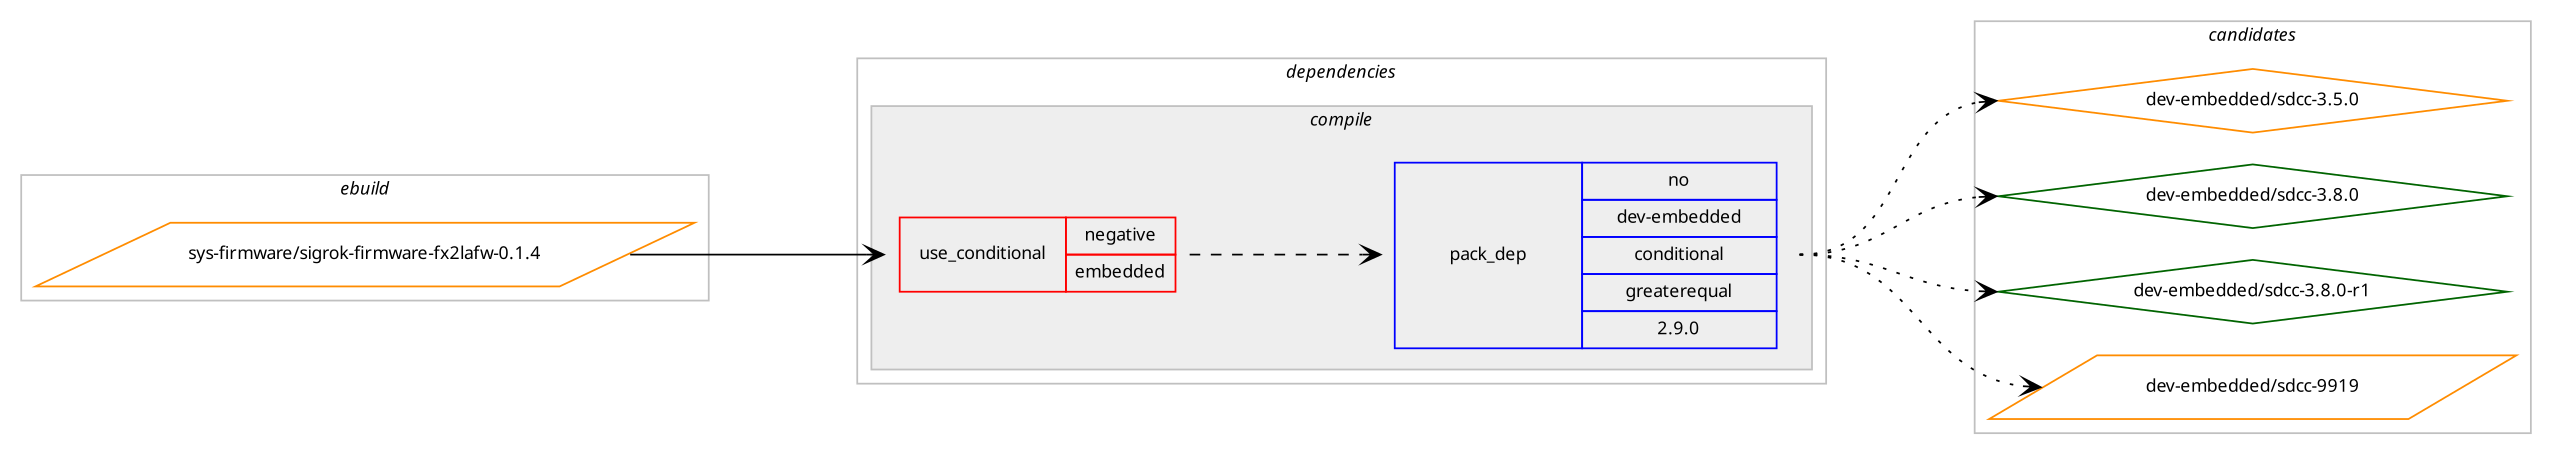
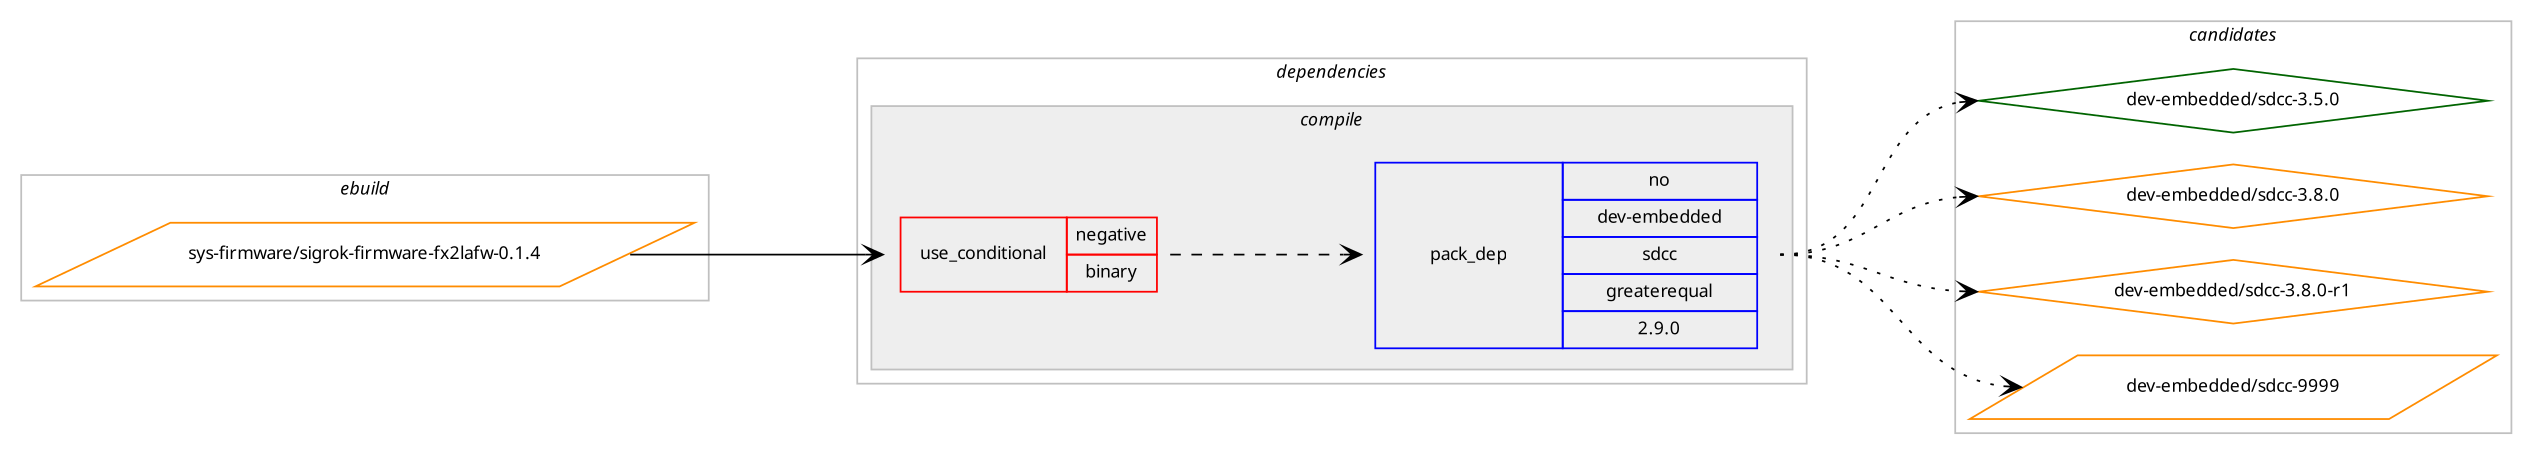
node "dev-embedded/sdcc-3.5.0": color darkorange -> darkgreen
node "dev-embedded/sdcc-3.8.0": color darkgreen -> darkorange
node "pack_dep": text "conditional" -> "sdcc"
node "use_conditional": text "embedded" -> "binary"
node "dev-embedded/sdcc-3.8.0-r1": color darkgreen -> darkorange
node "dev-embedded/sdcc-9919": label "dev-embedded/sdcc-9919" -> "dev-embedded/sdcc-9999"
